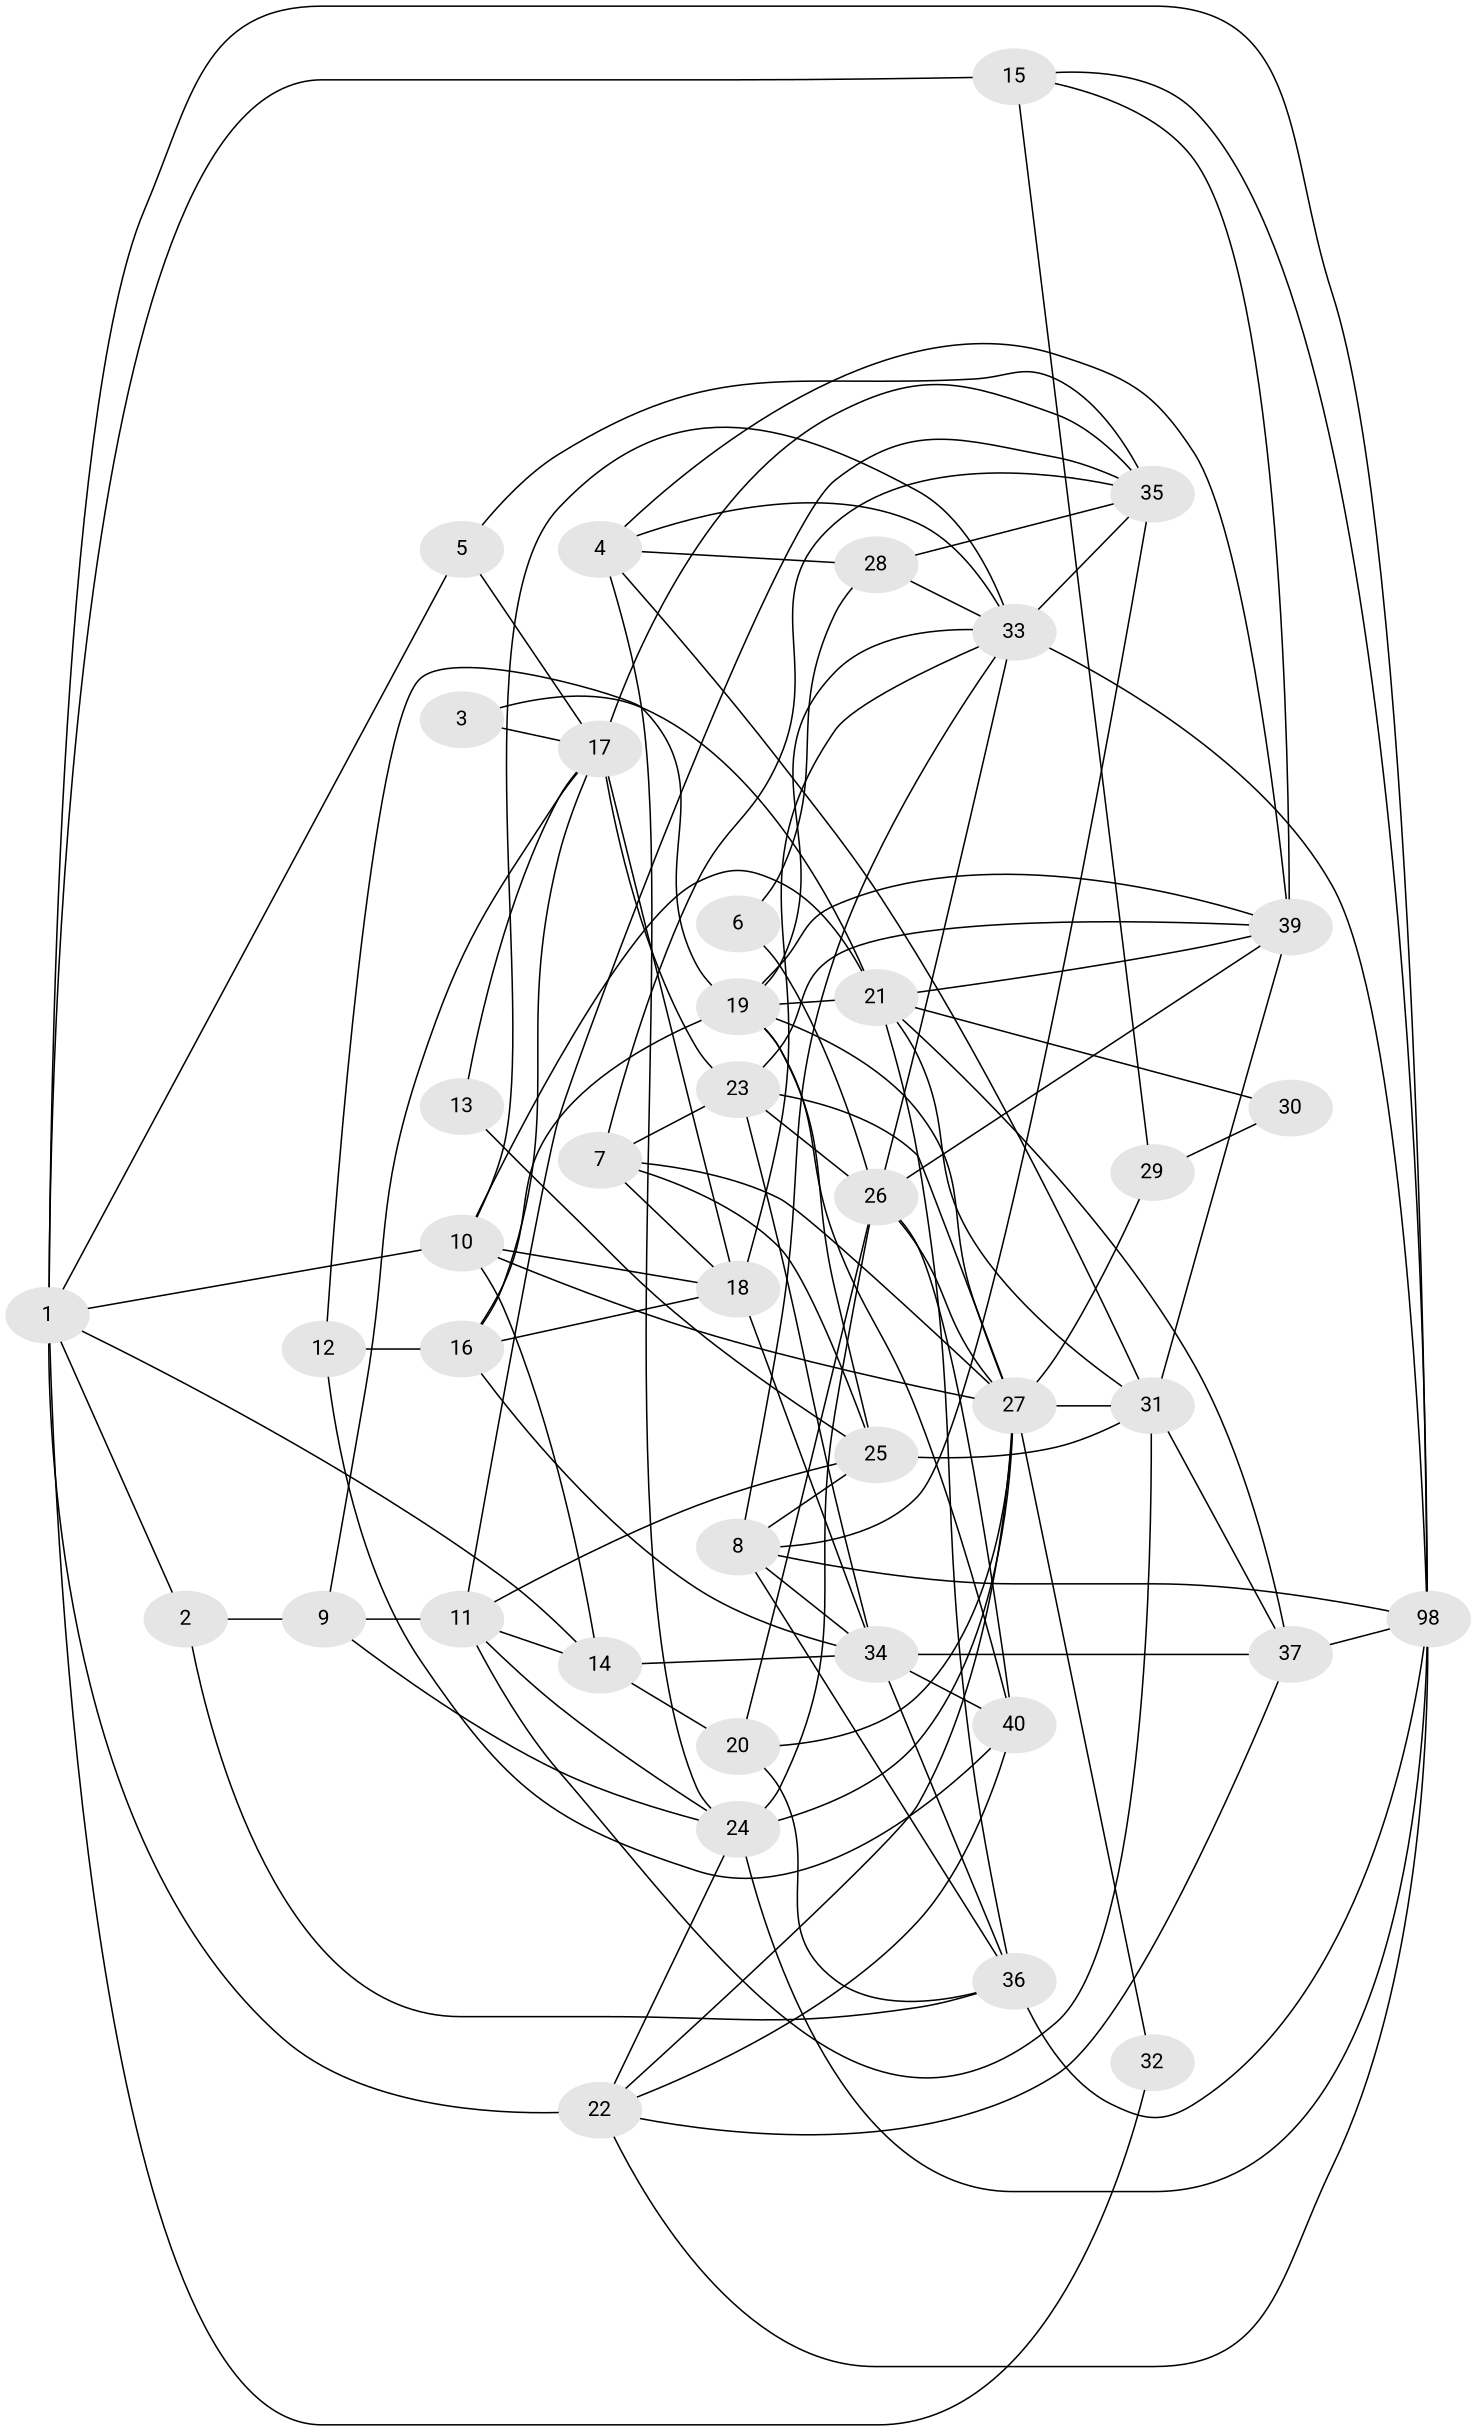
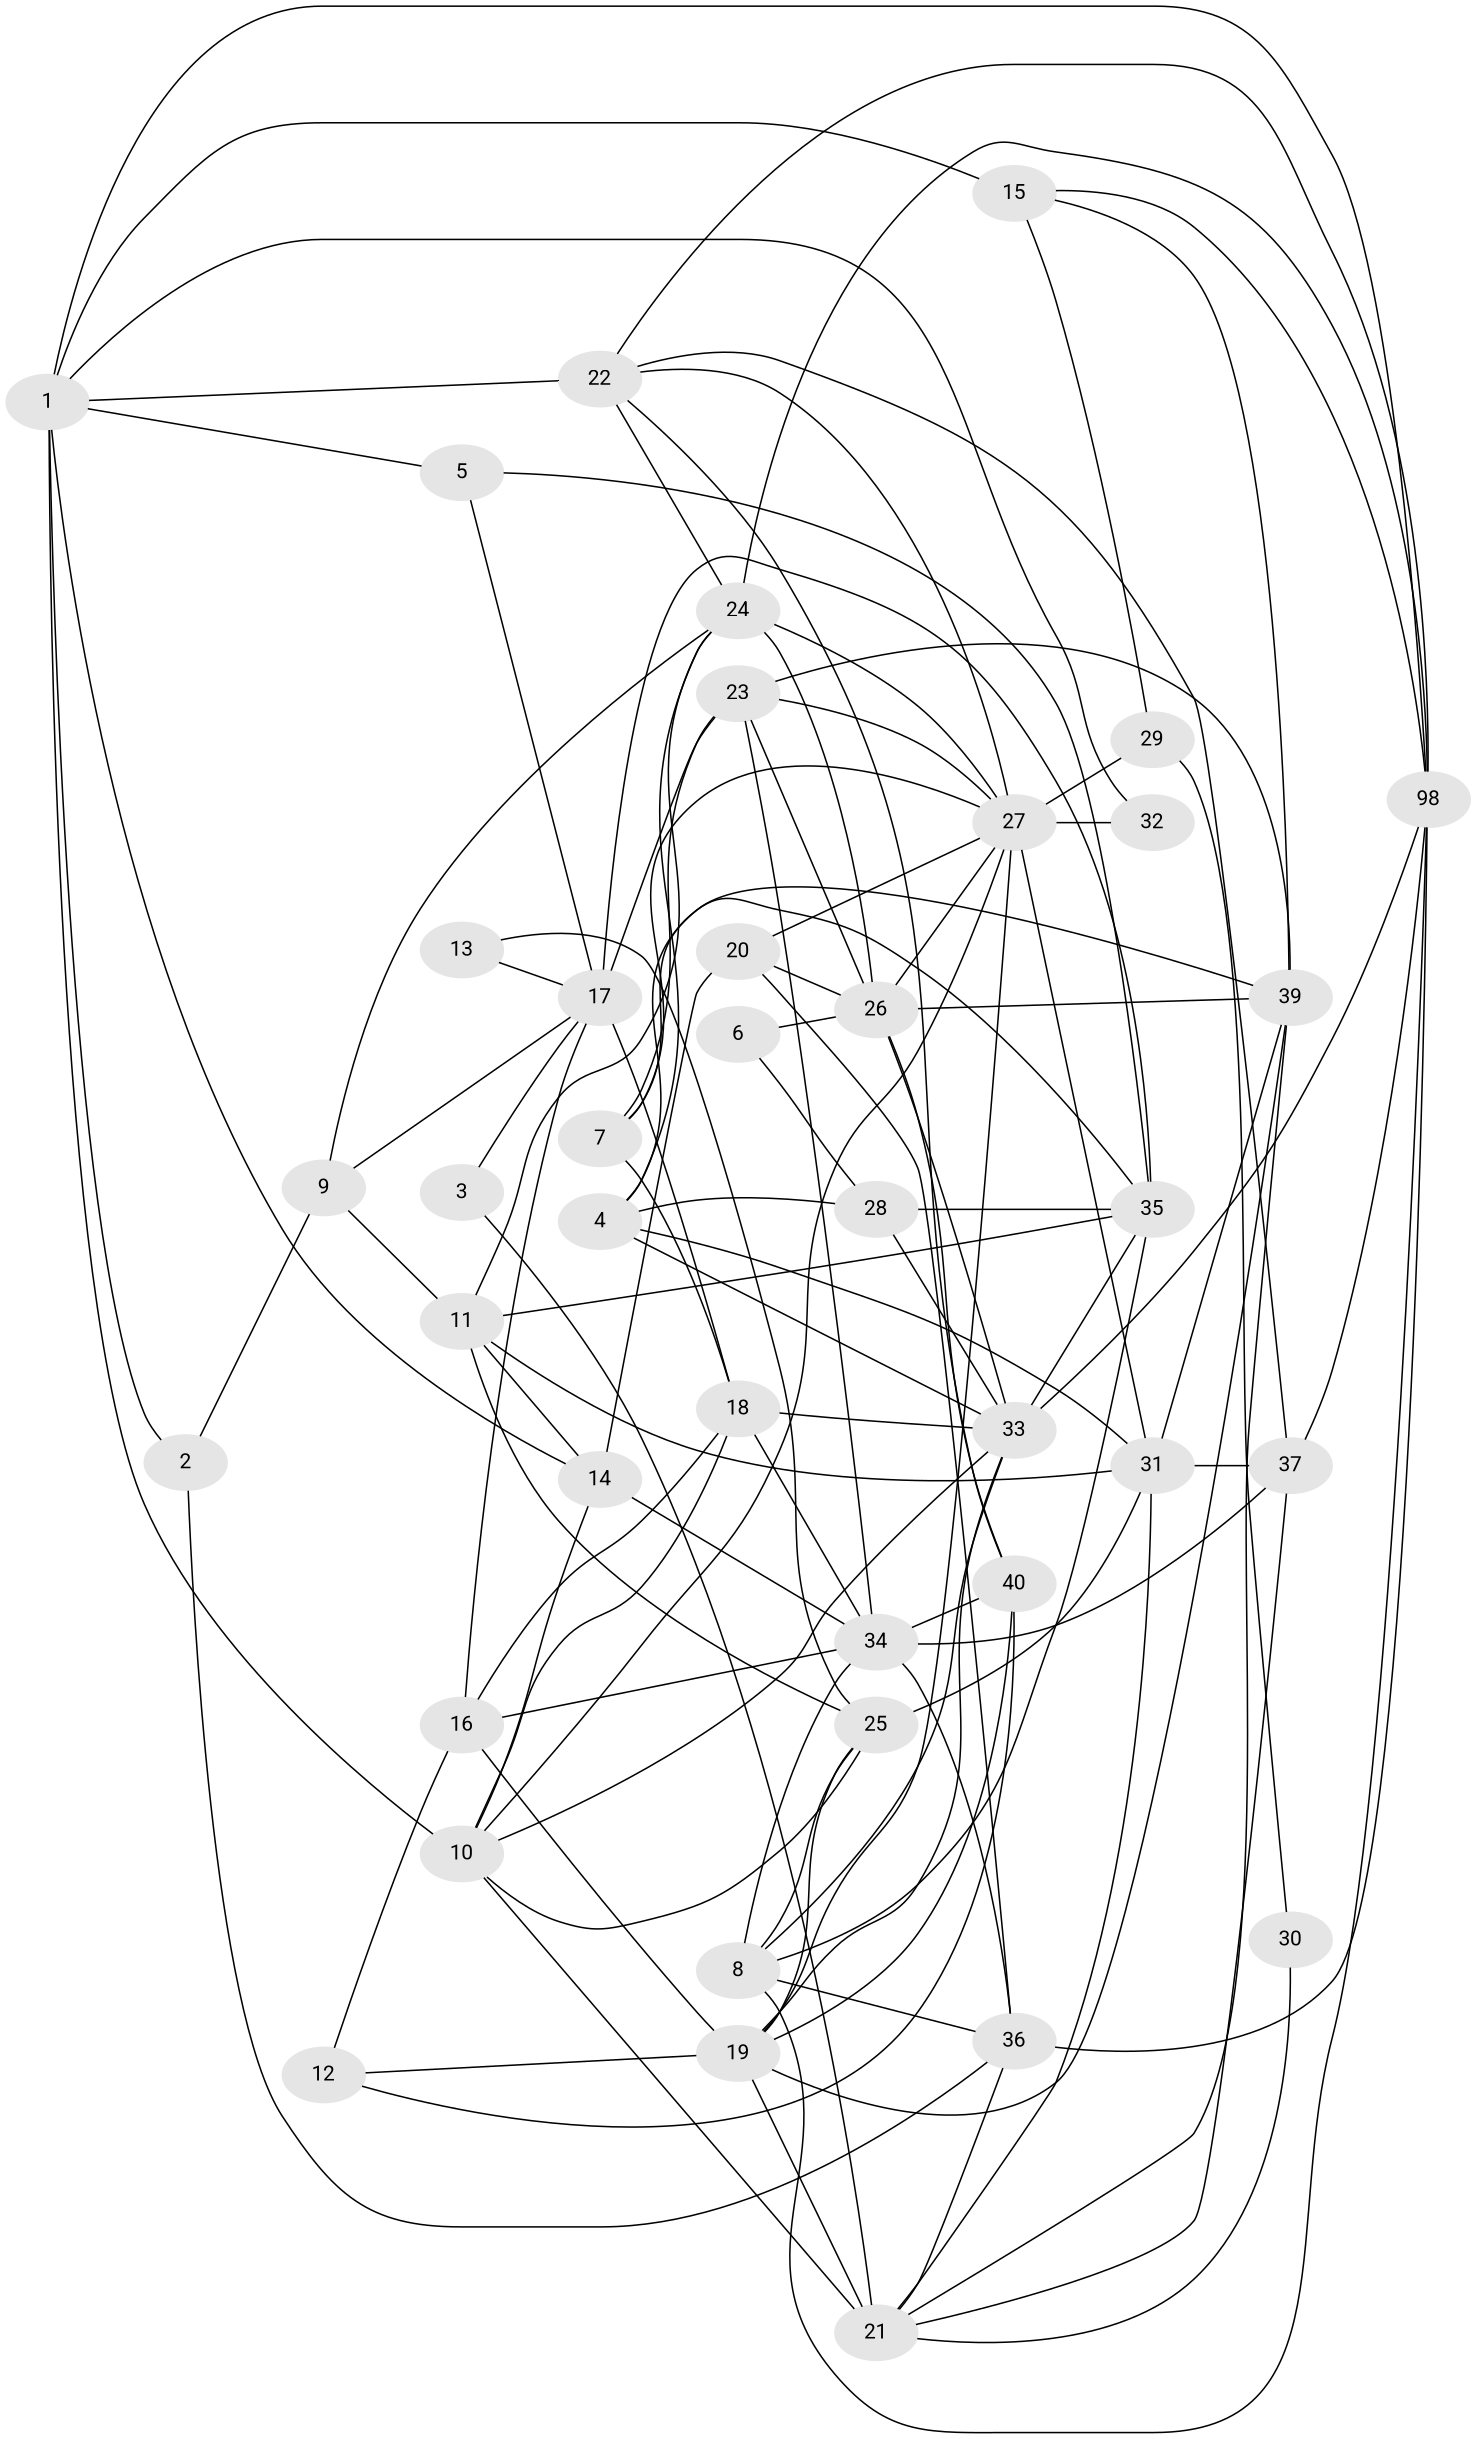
edge "7" -- "25": now "10" -- "25"
